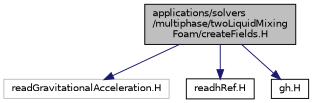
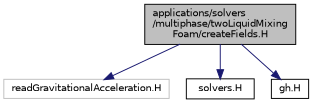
node "readhRef.H": label "readhRef.H" -> "solvers.H"
